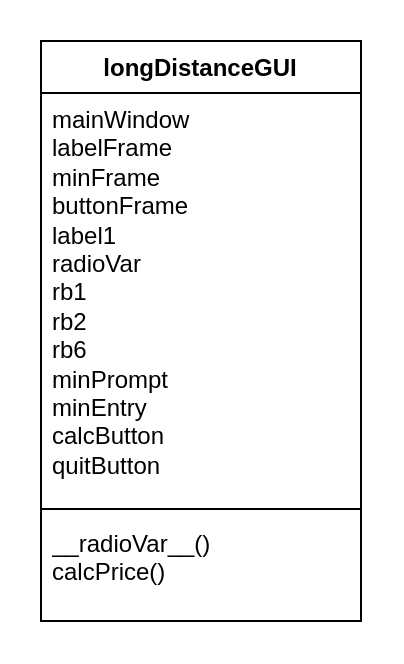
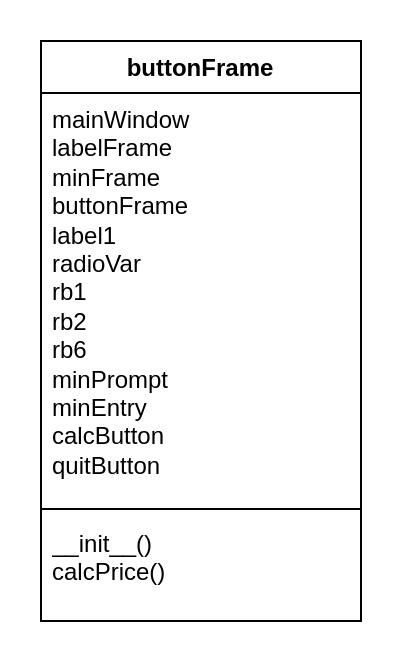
node "longDistanceGUI": label "longDistanceGUI" -> "buttonFrame"
node "__radioVar__() calcPrice()": label "__radioVar__() calcPrice()" -> "__init__() calcPrice()"
